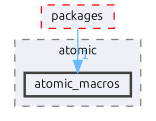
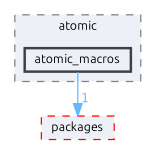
edge "packages" -> "atomic_macros": reversed
